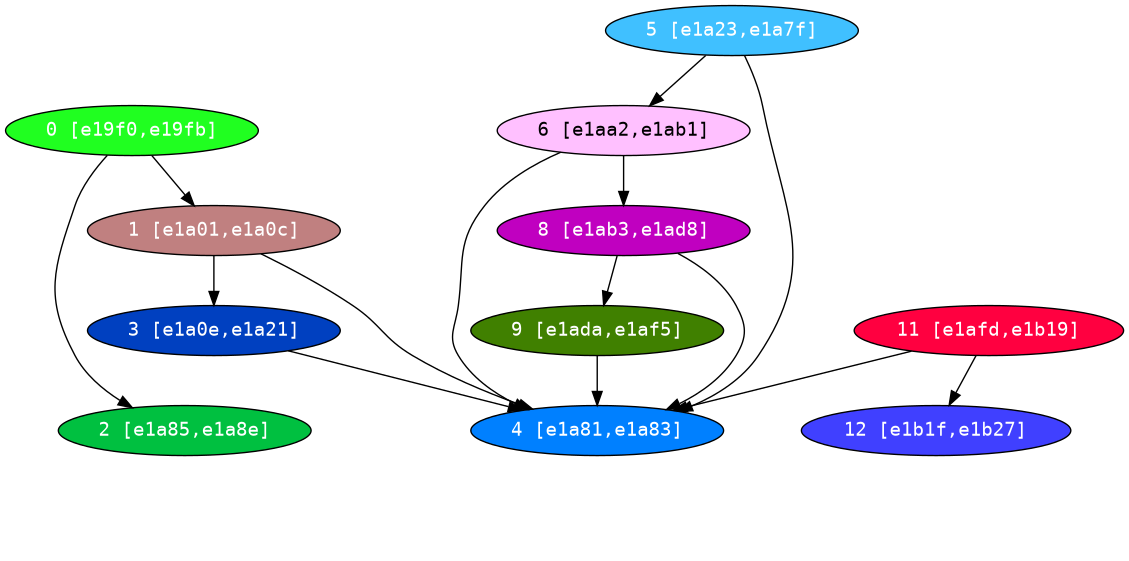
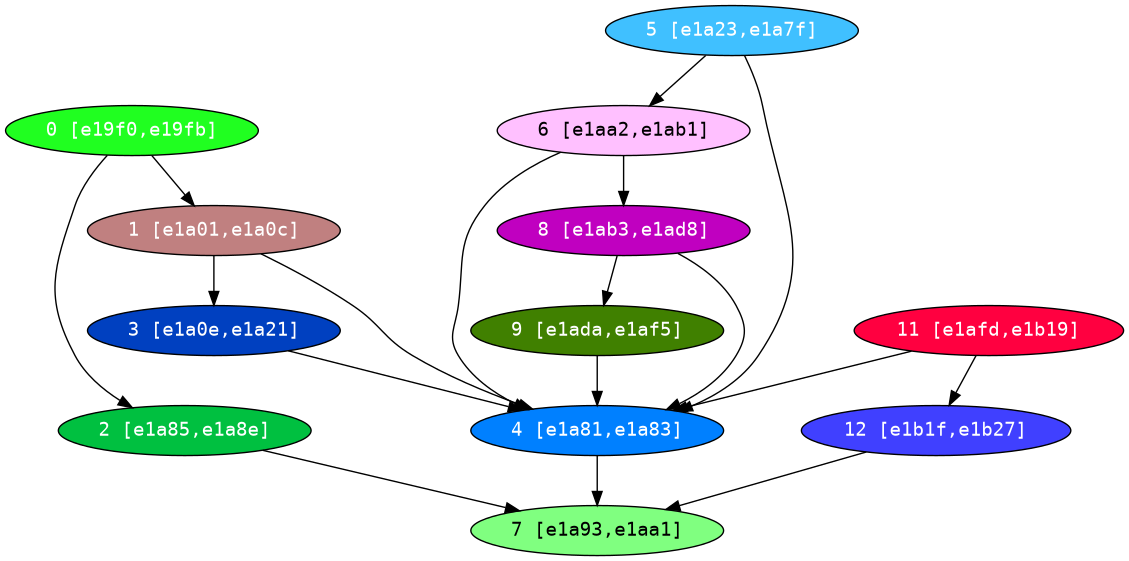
node "7 [e1a93,e1aa1]": added
